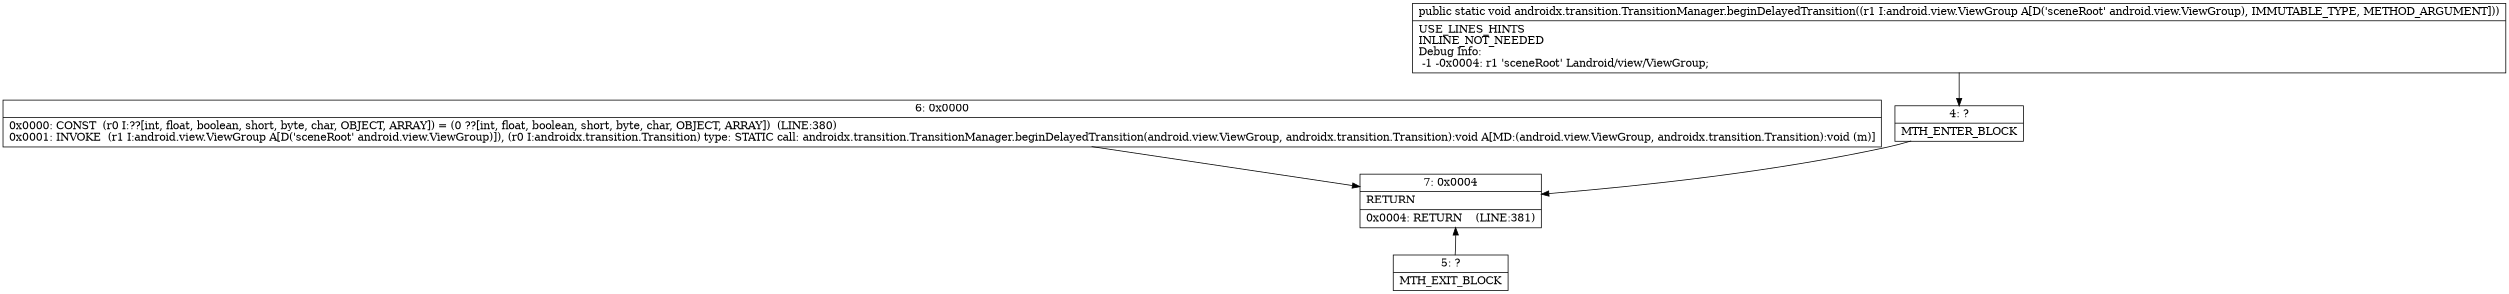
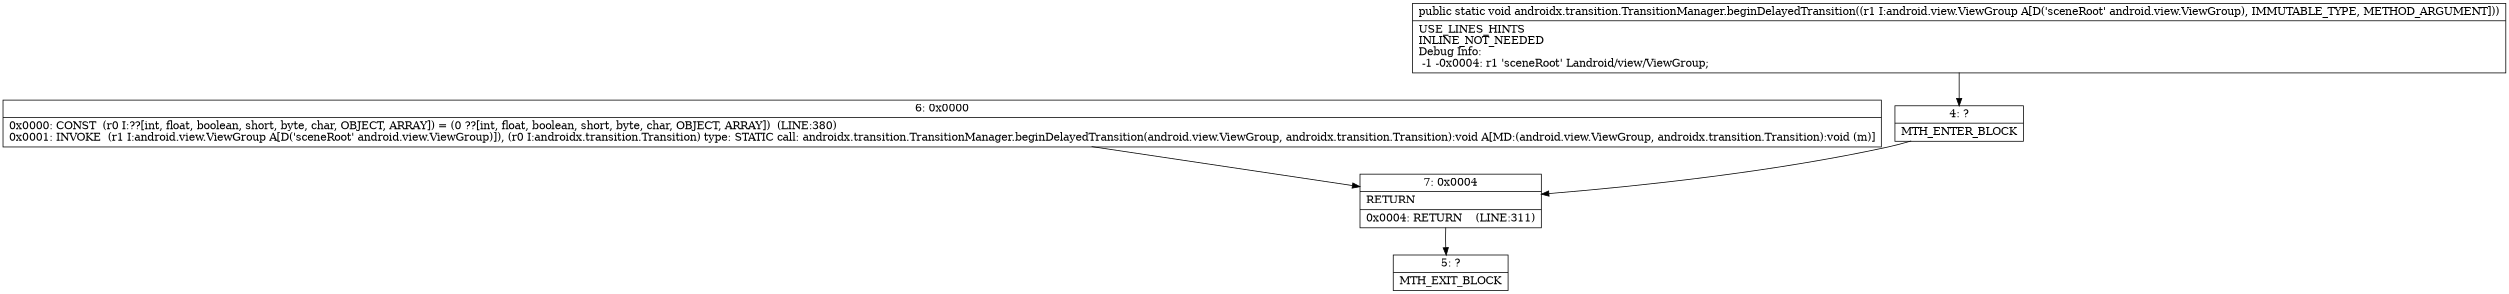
node "7: 0x0004": text "0x0004: RETURN    (LINE:381)" -> "0x0004: RETURN    (LINE:311)"
edge "5: ?" -> "7: 0x0004": reversed
